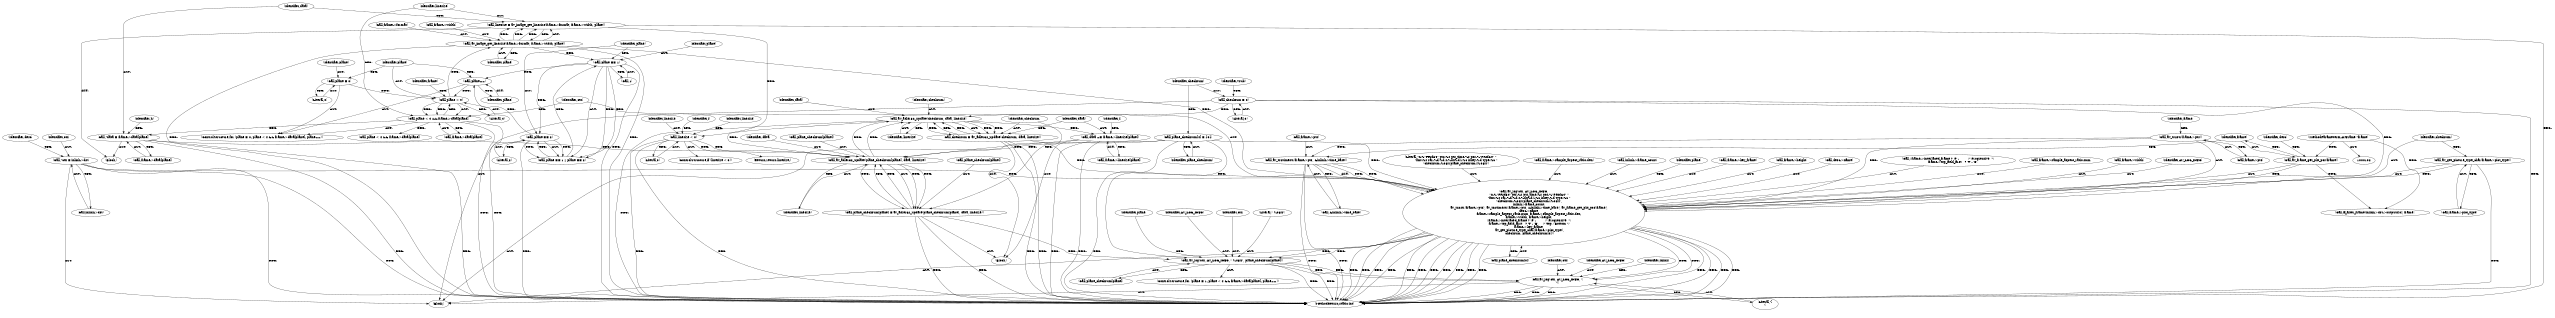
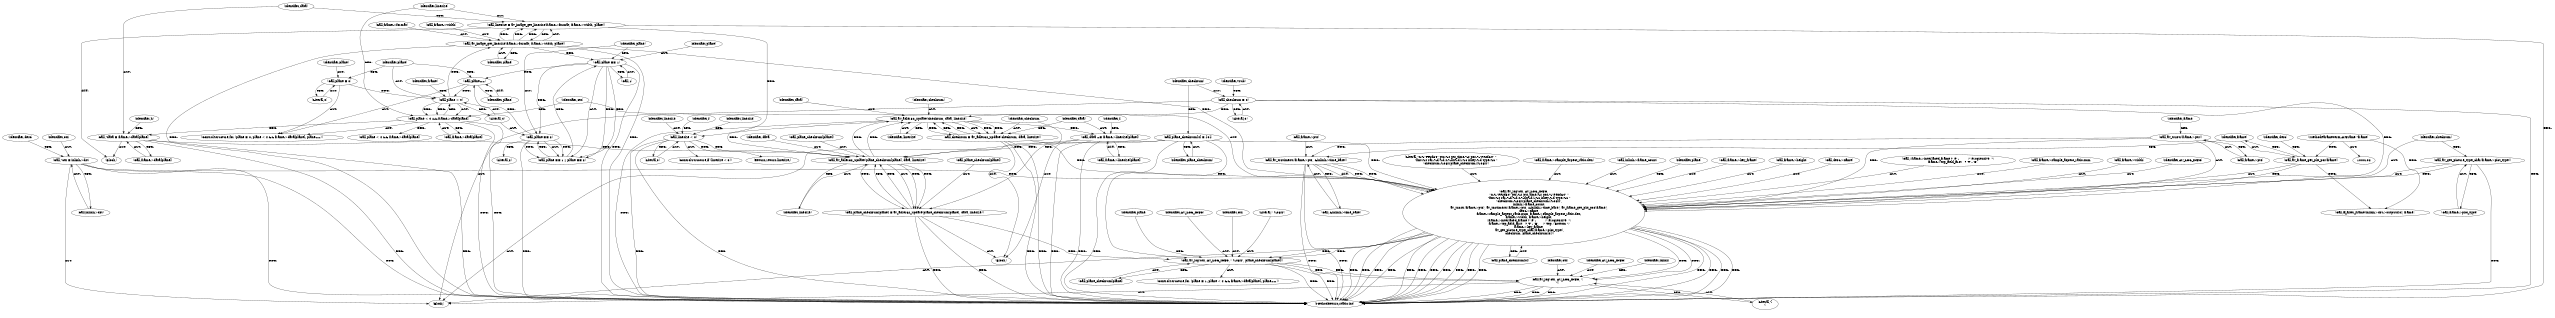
edge "(Literal,2)" -> "(Call,plane == 2)": now "(Literal,4)" -> "(Call,plane == 2)"
